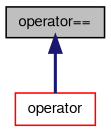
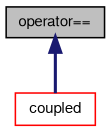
node "operator": label "operator" -> "coupled"
